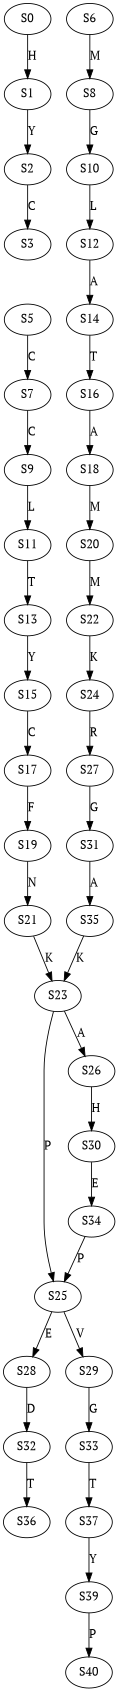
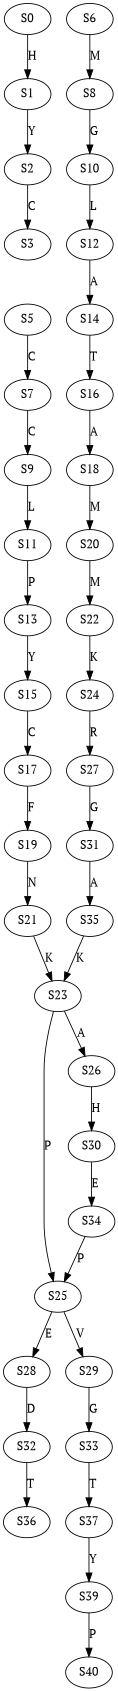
edge "S11" -> "S13": label "T" -> "P"
